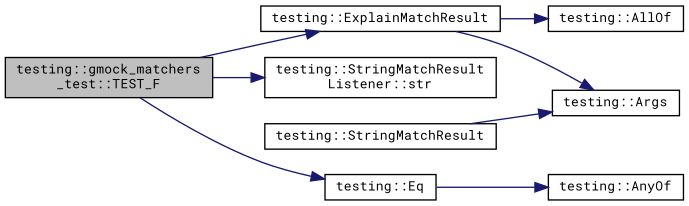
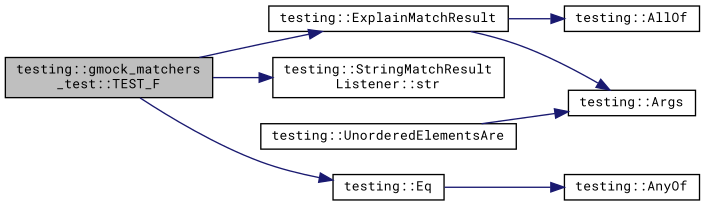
node "testing::StringMatchResult": label "testing::StringMatchResult" -> "testing::UnorderedElementsAre"
